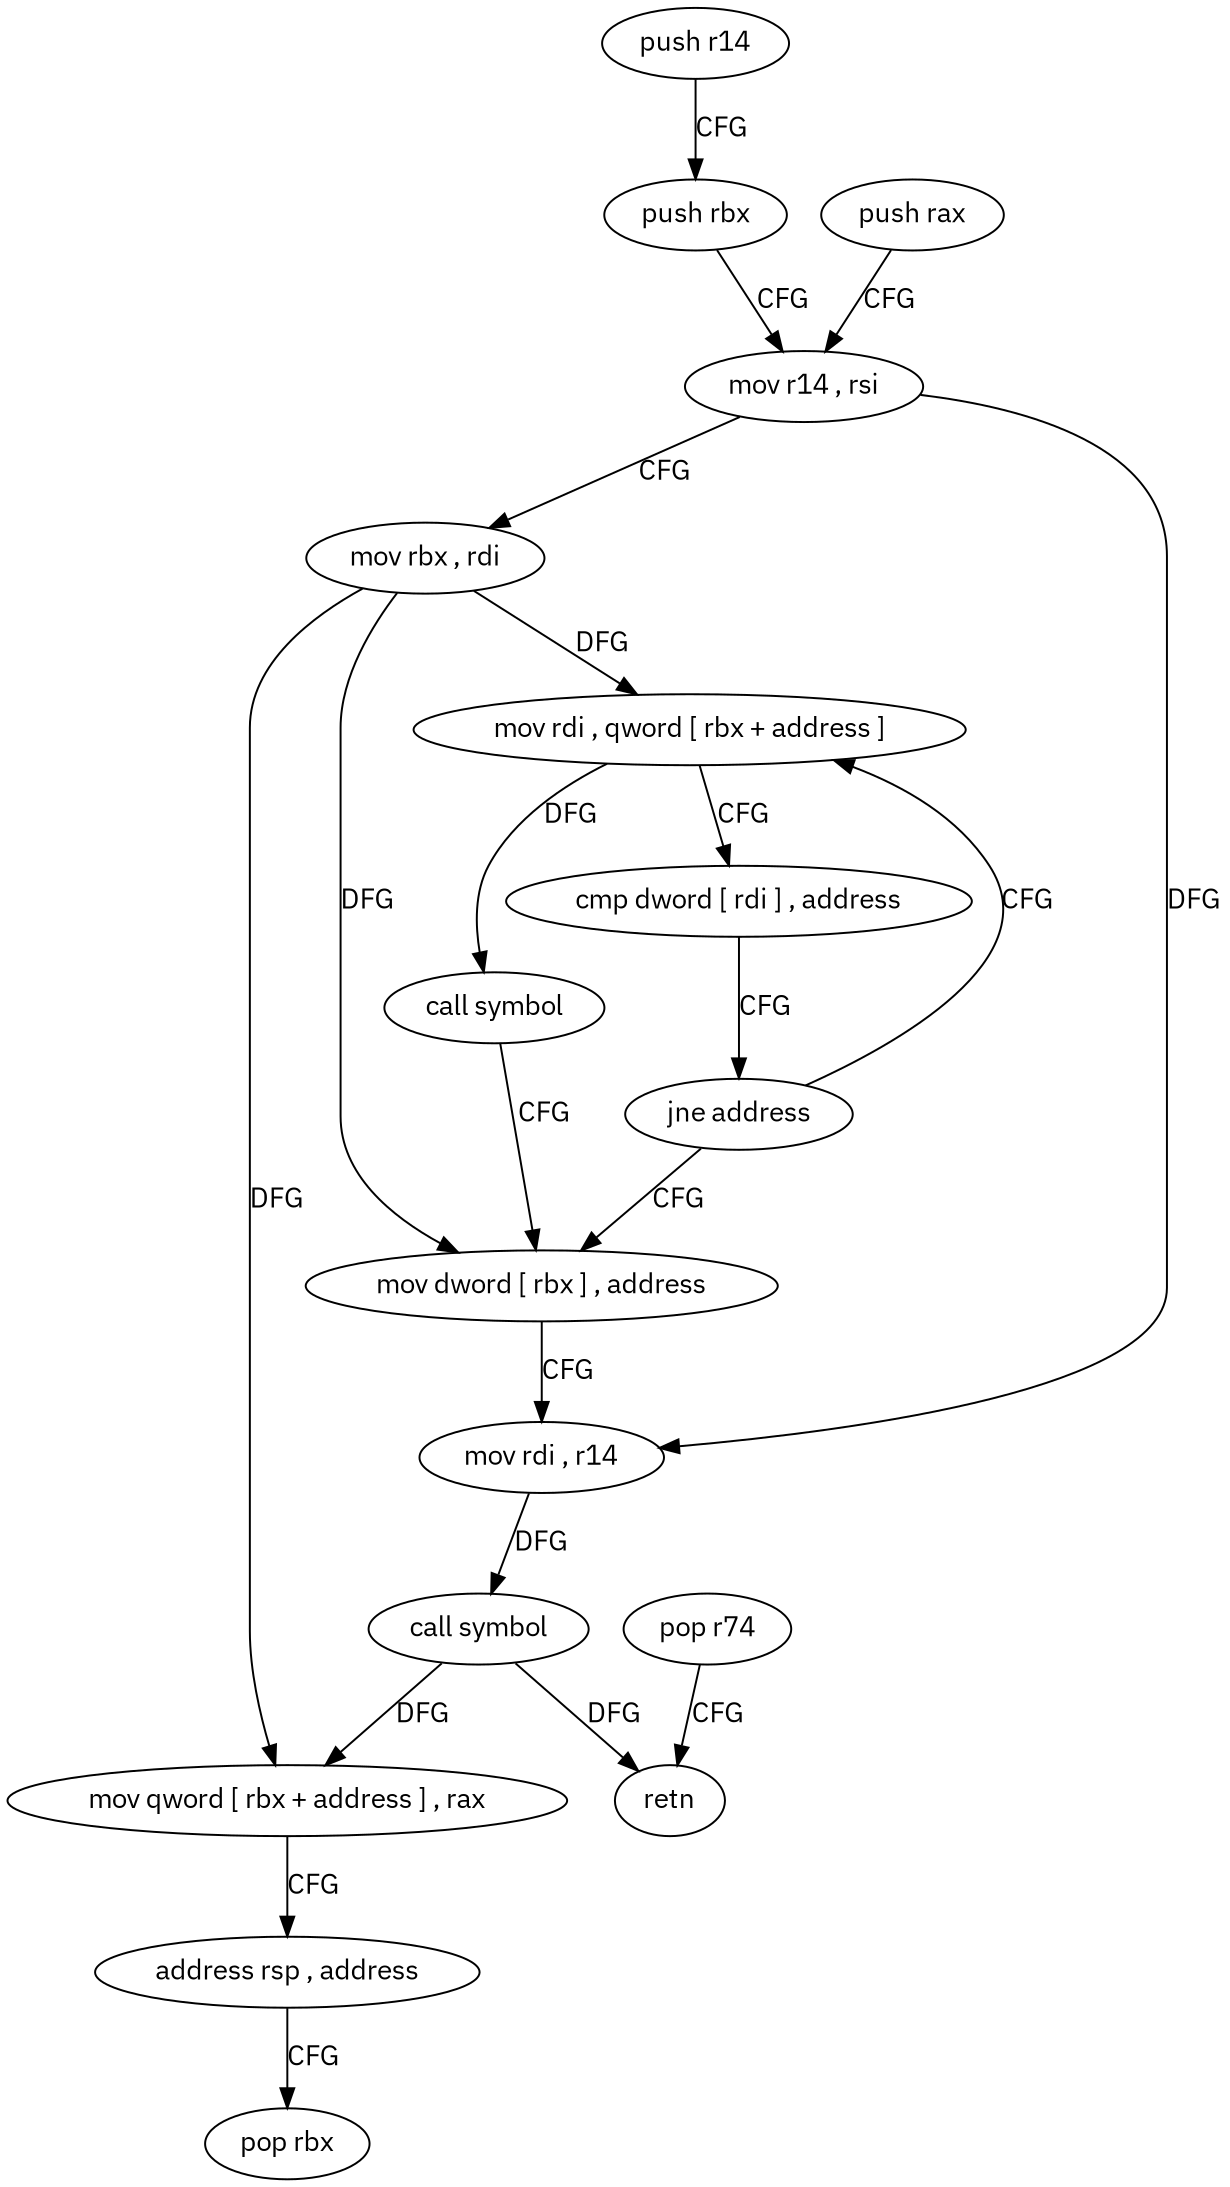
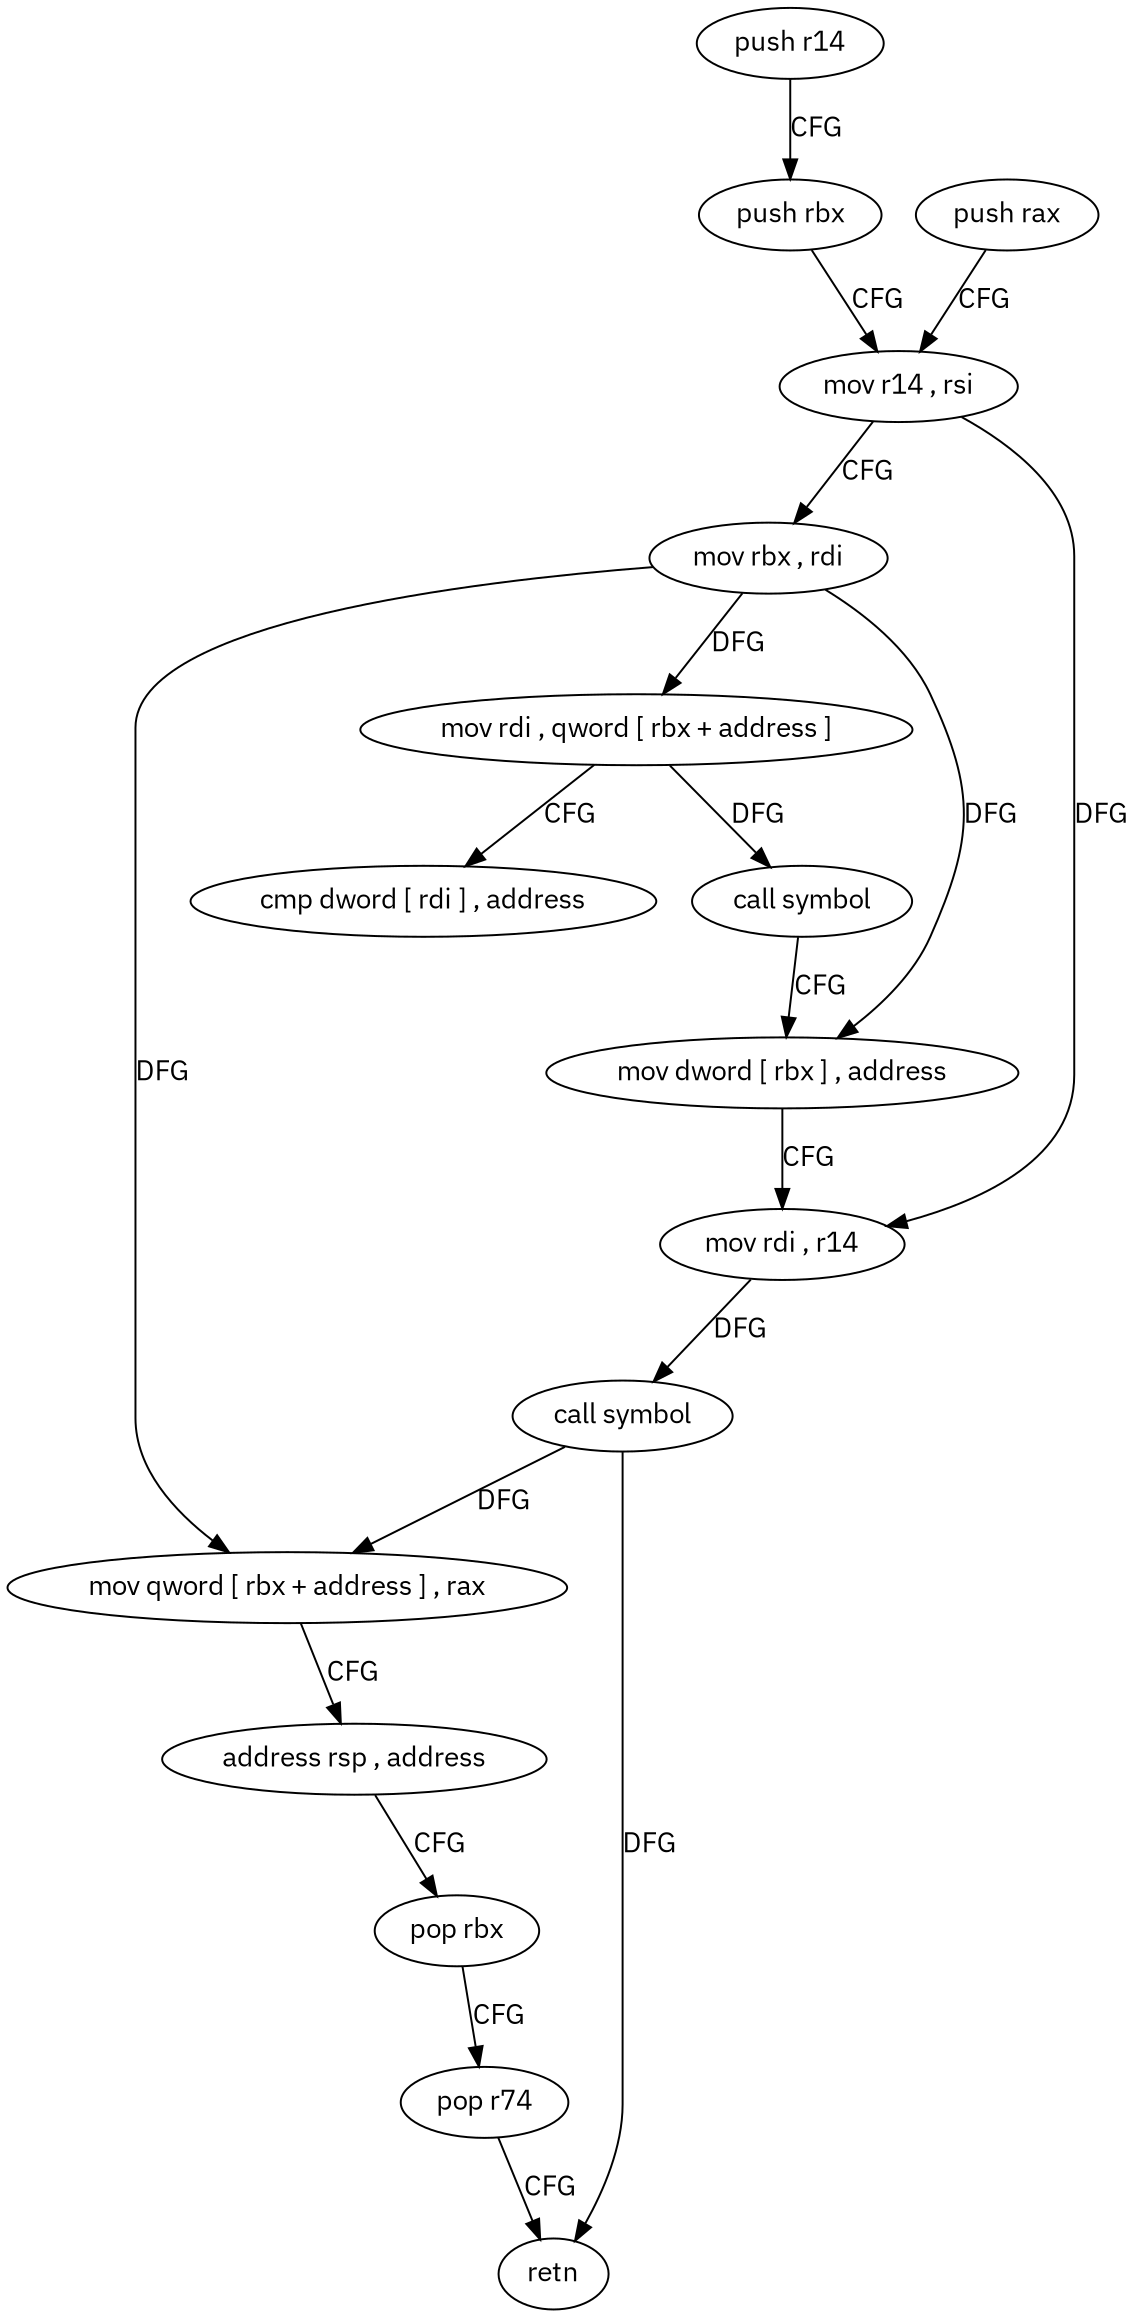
node "jne address": removed
edge "pop rbx" -> "pop r74": added, label "CFG"
